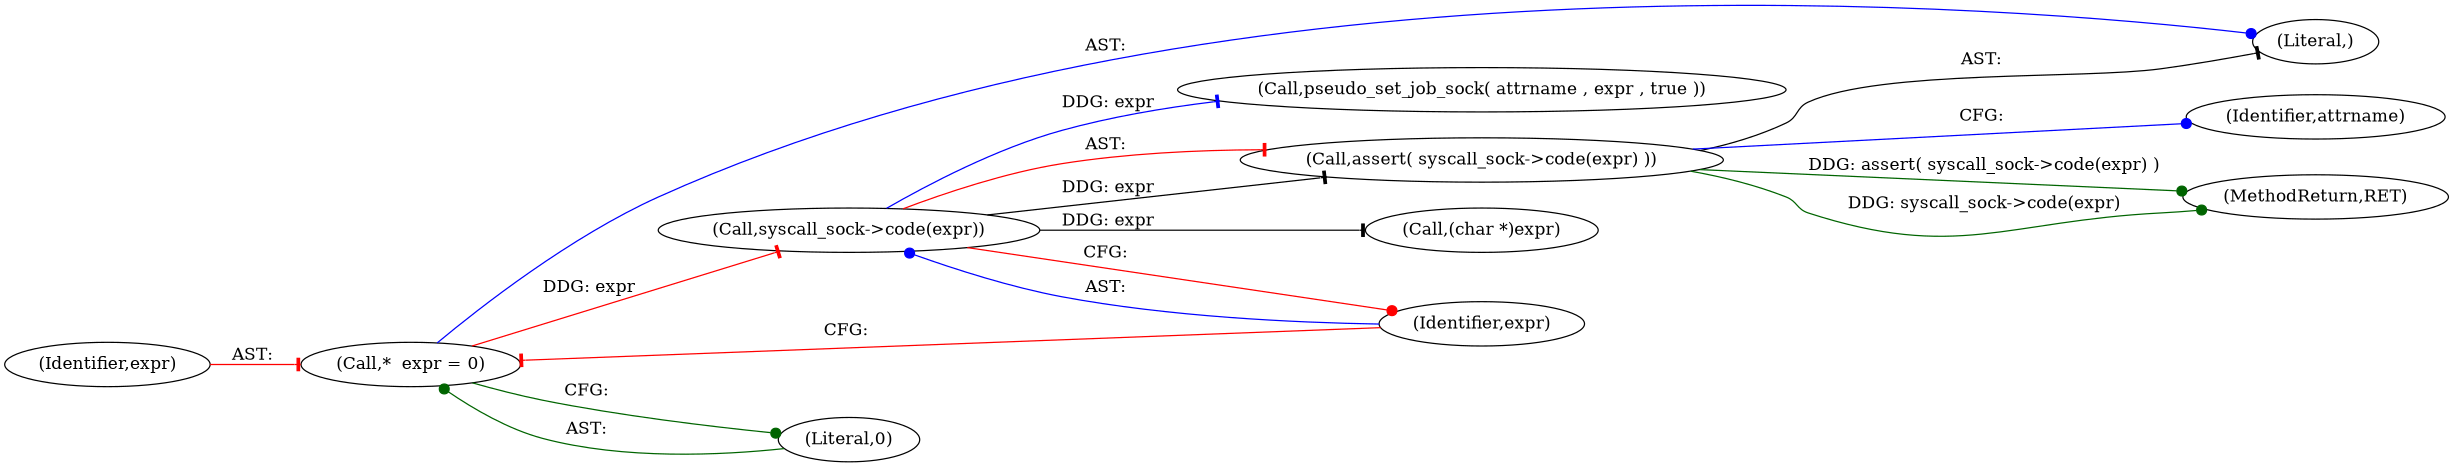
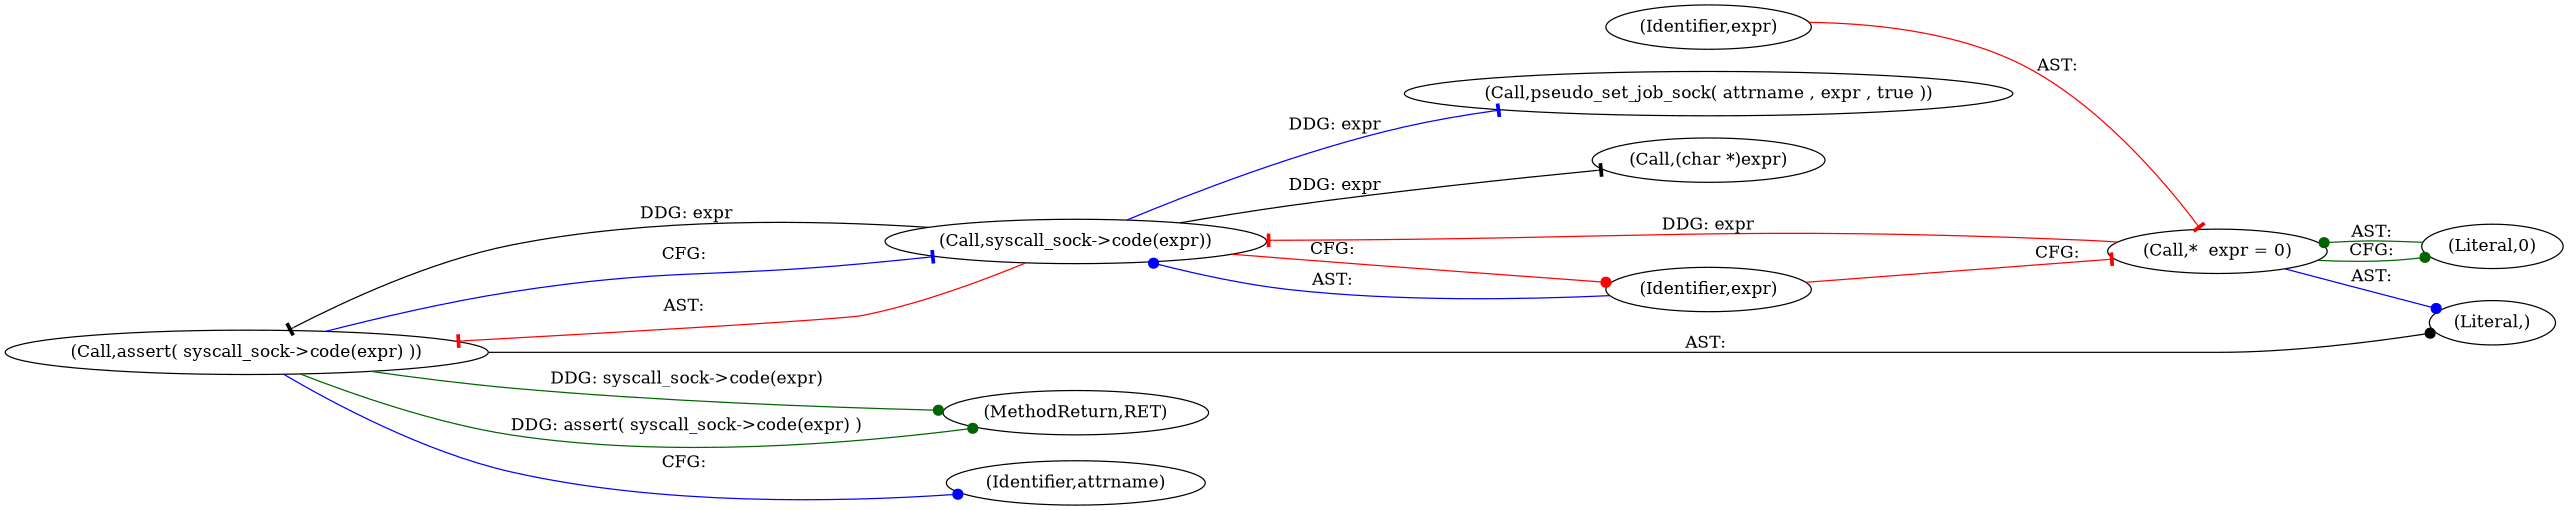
edge "(Call,assert( syscall_sock->code(expr) ))" -> "(Literal,)": arrowhead tee -> dot
edge "(Call,assert( syscall_sock->code(expr) ))" -> "(Call,syscall_sock->code(expr))": added, label "CFG:"
